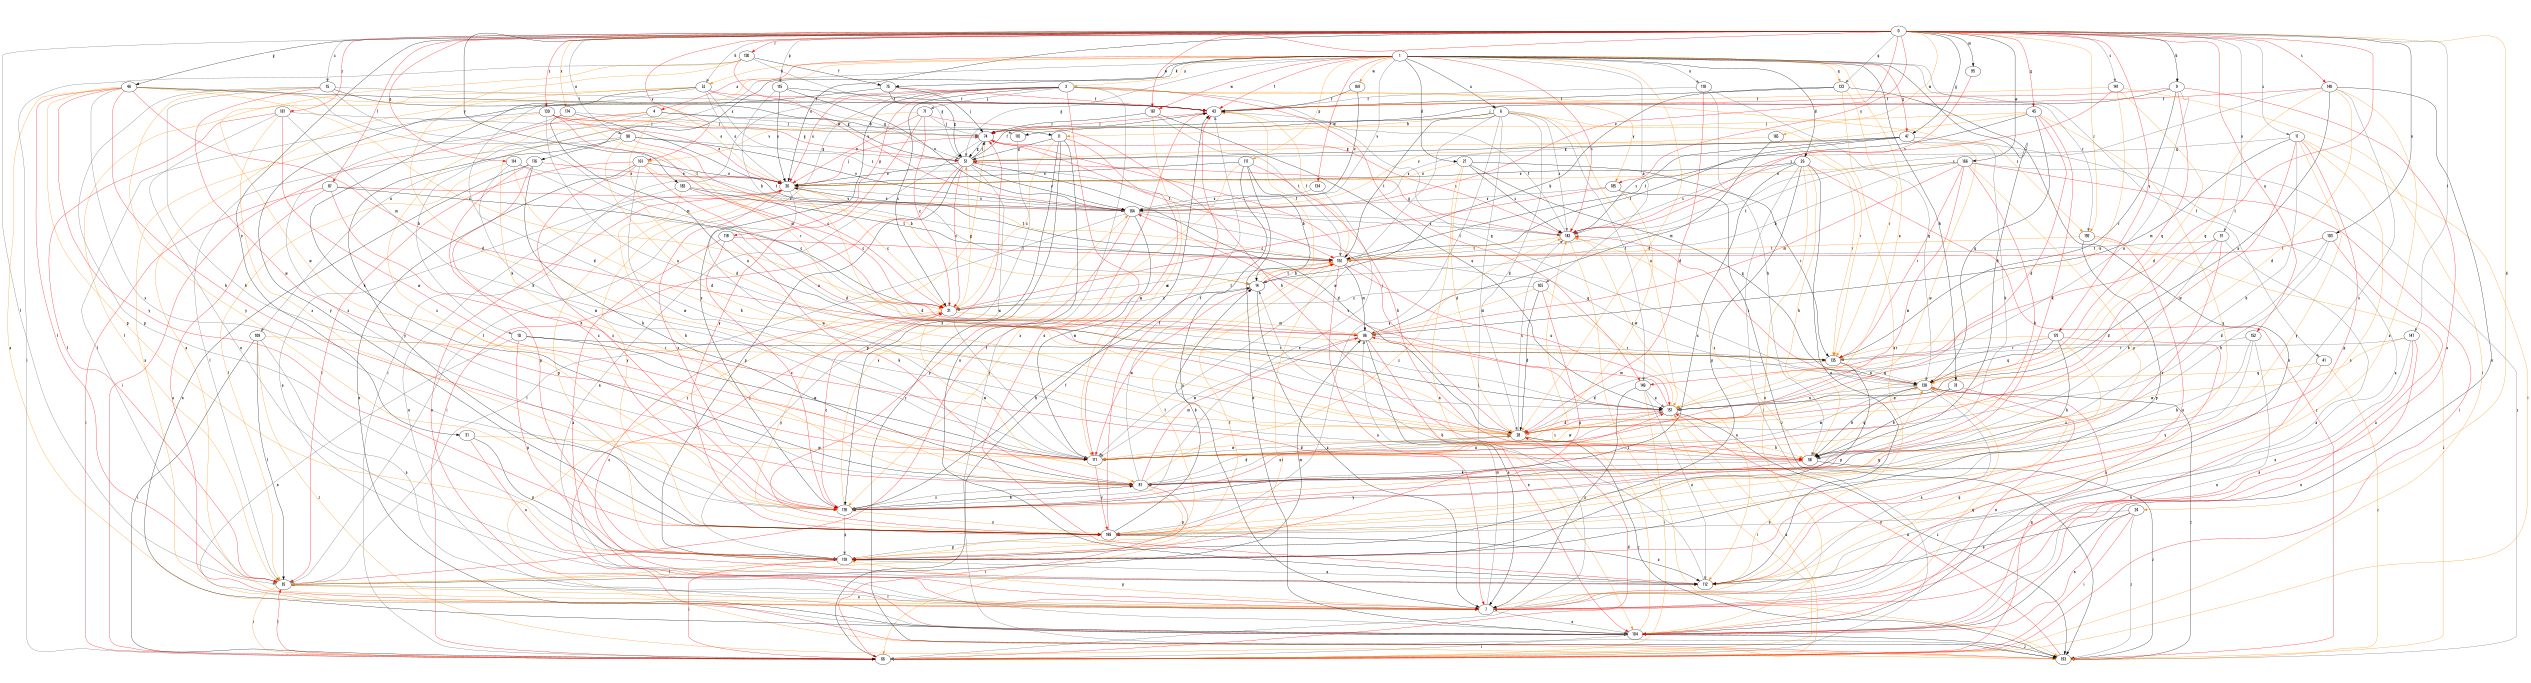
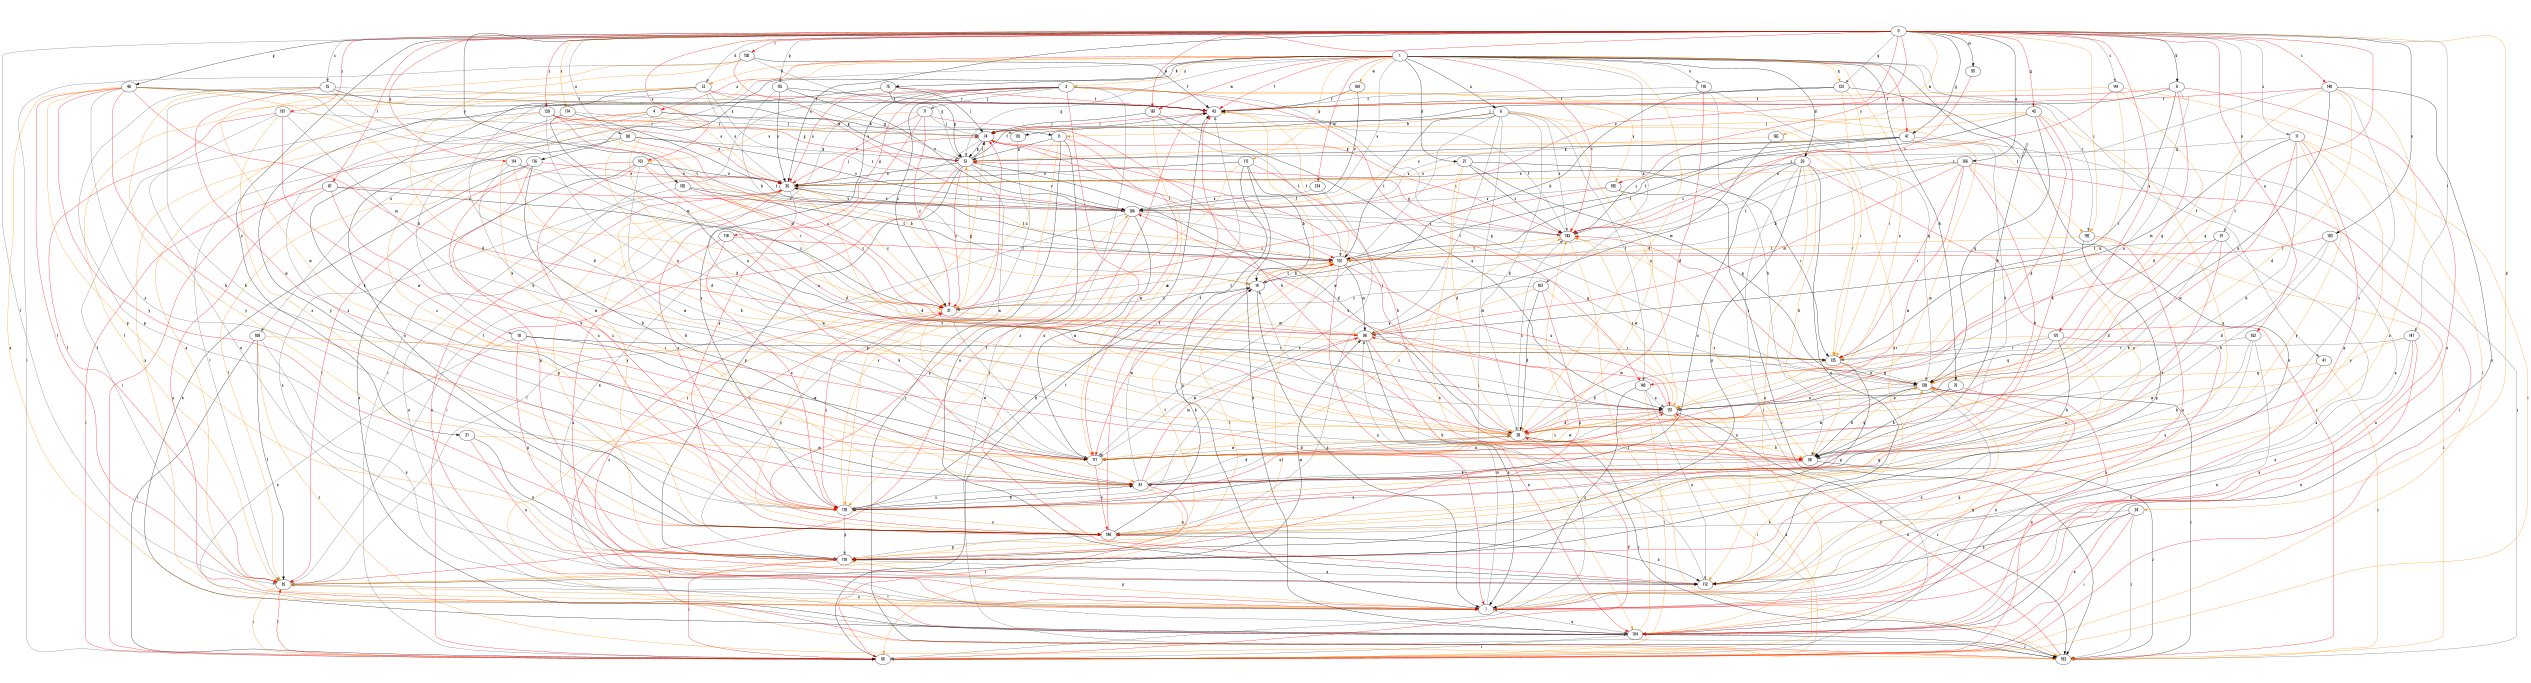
edge "130" -> "75": now "130" -> "43"
edge "11" -> "178": color black -> darkorange
